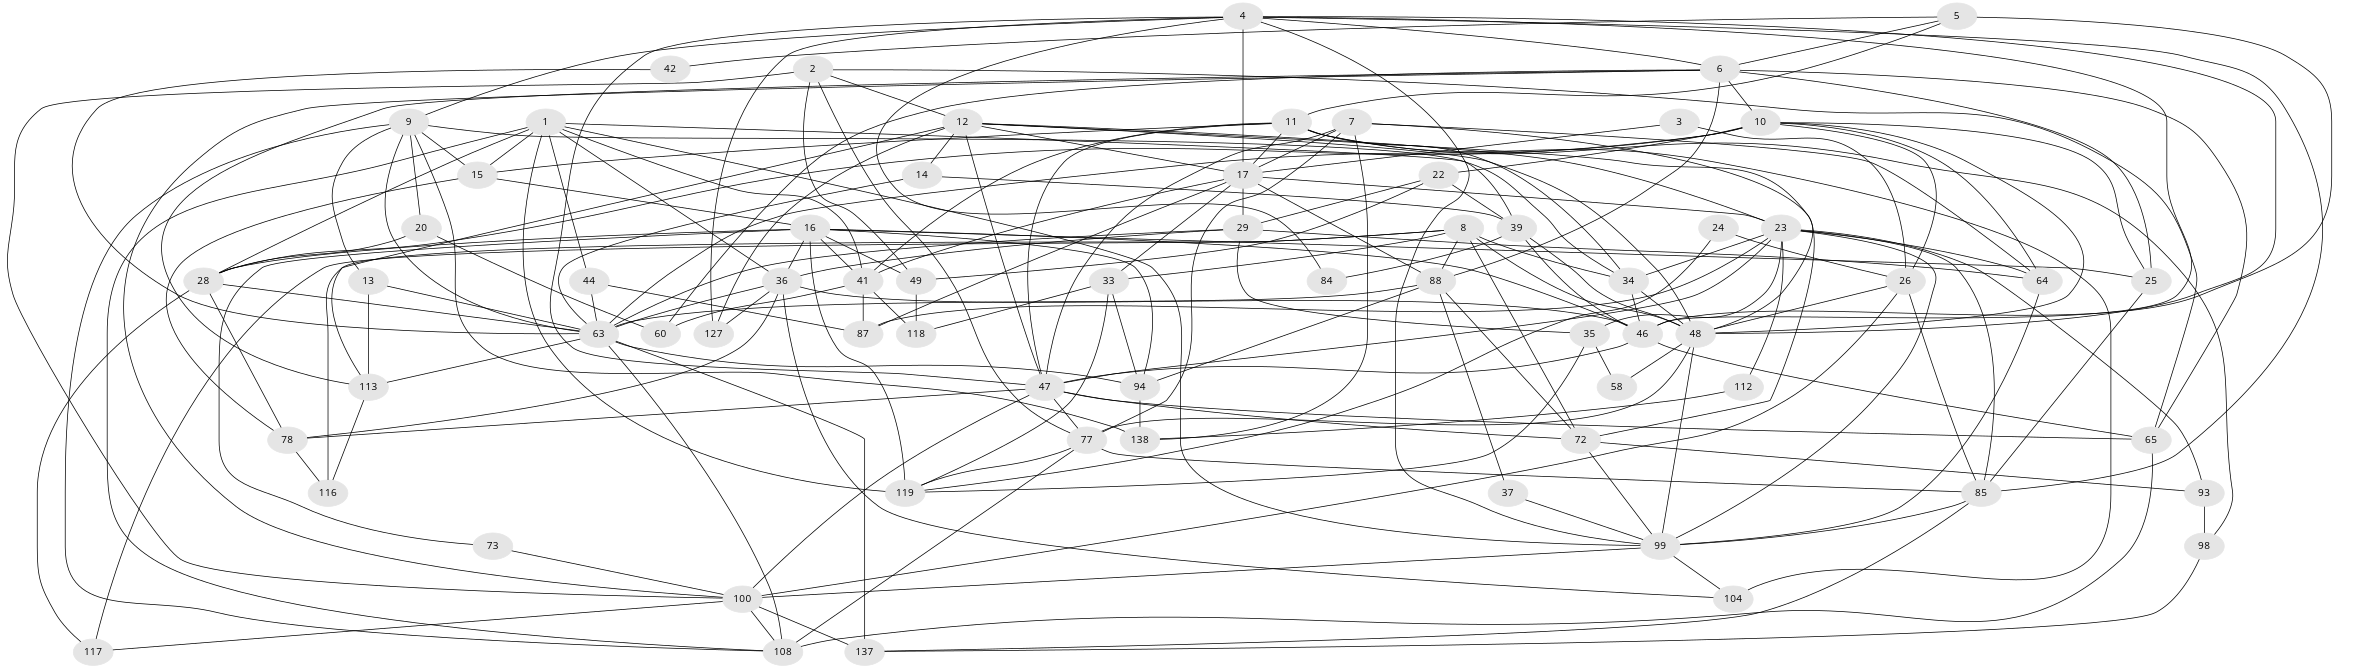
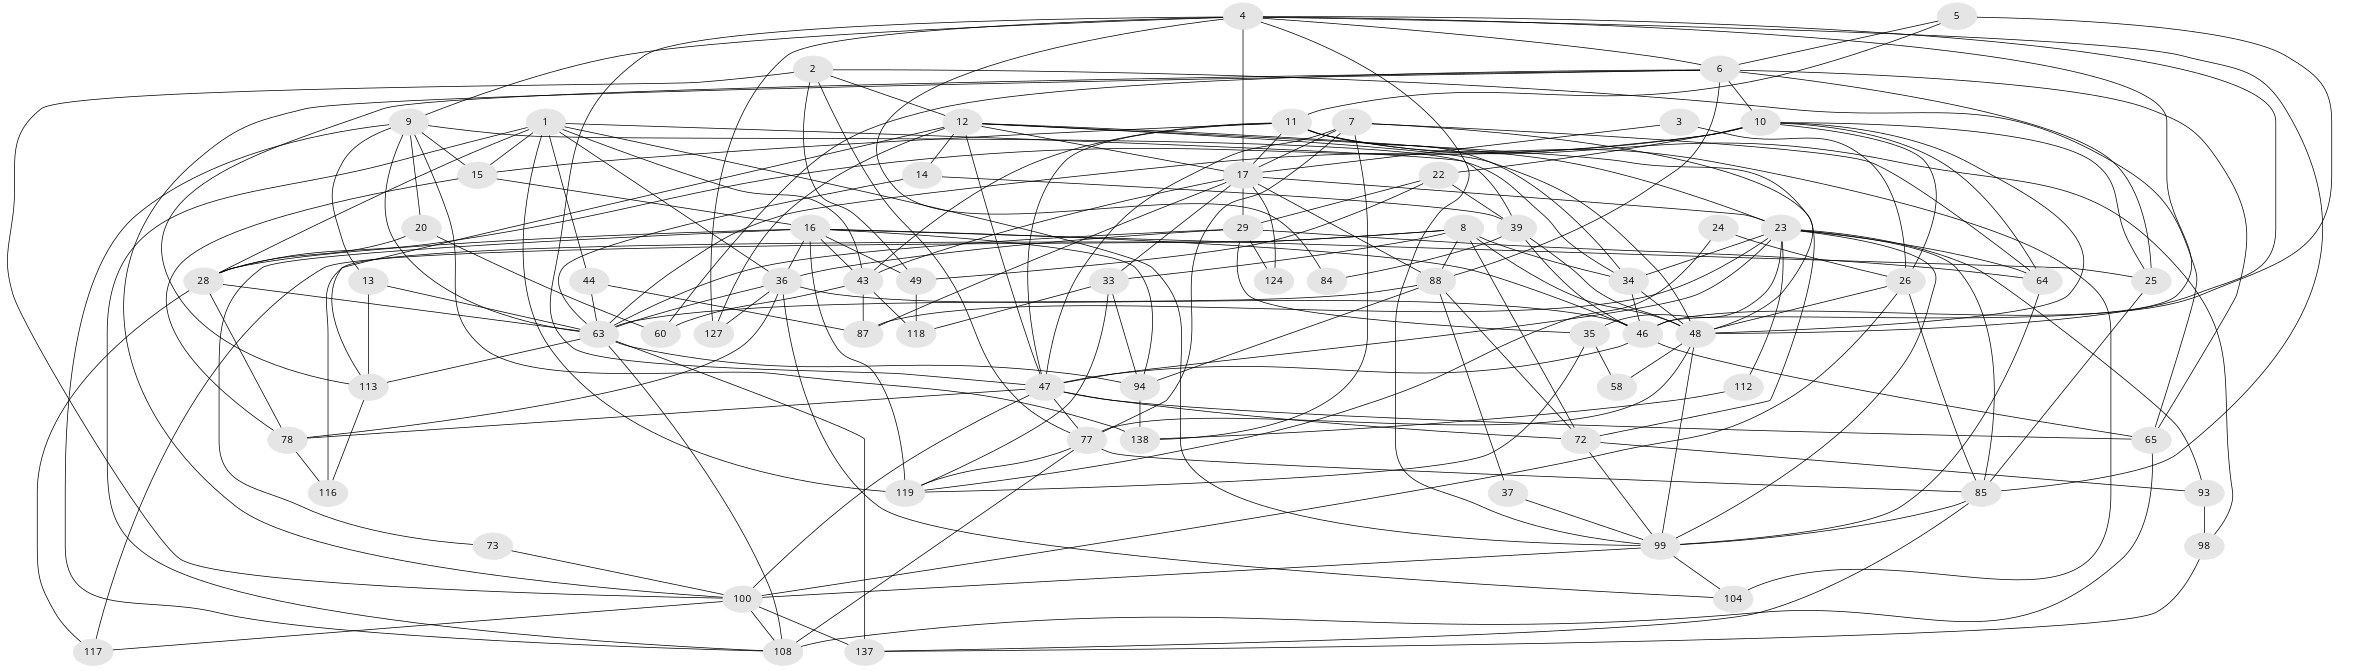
node "42": removed
node "41": label "41" -> "43"
node "124": added
